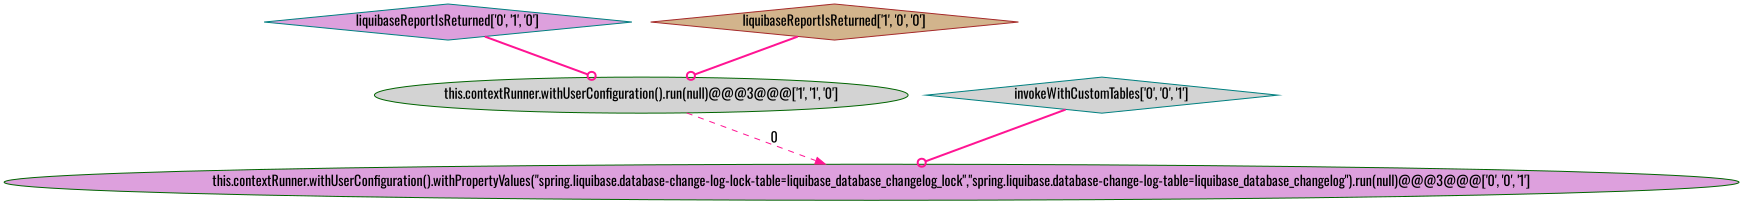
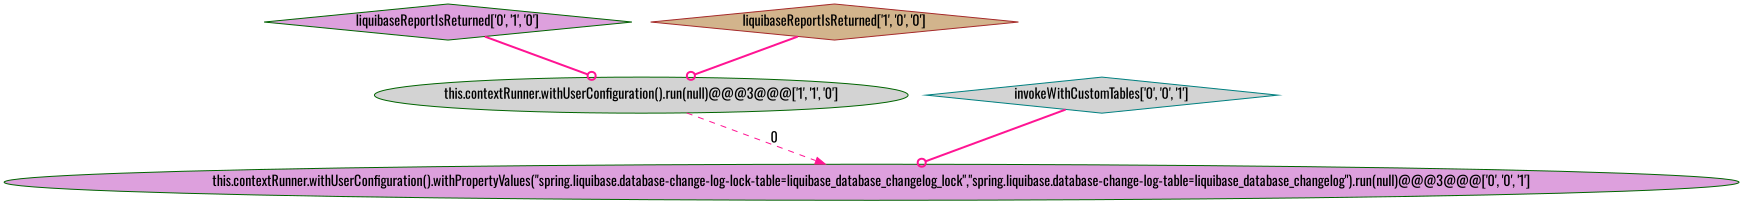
node "liquibaseReportIsReturned['0', '1', '0']": color teal -> darkgreen
